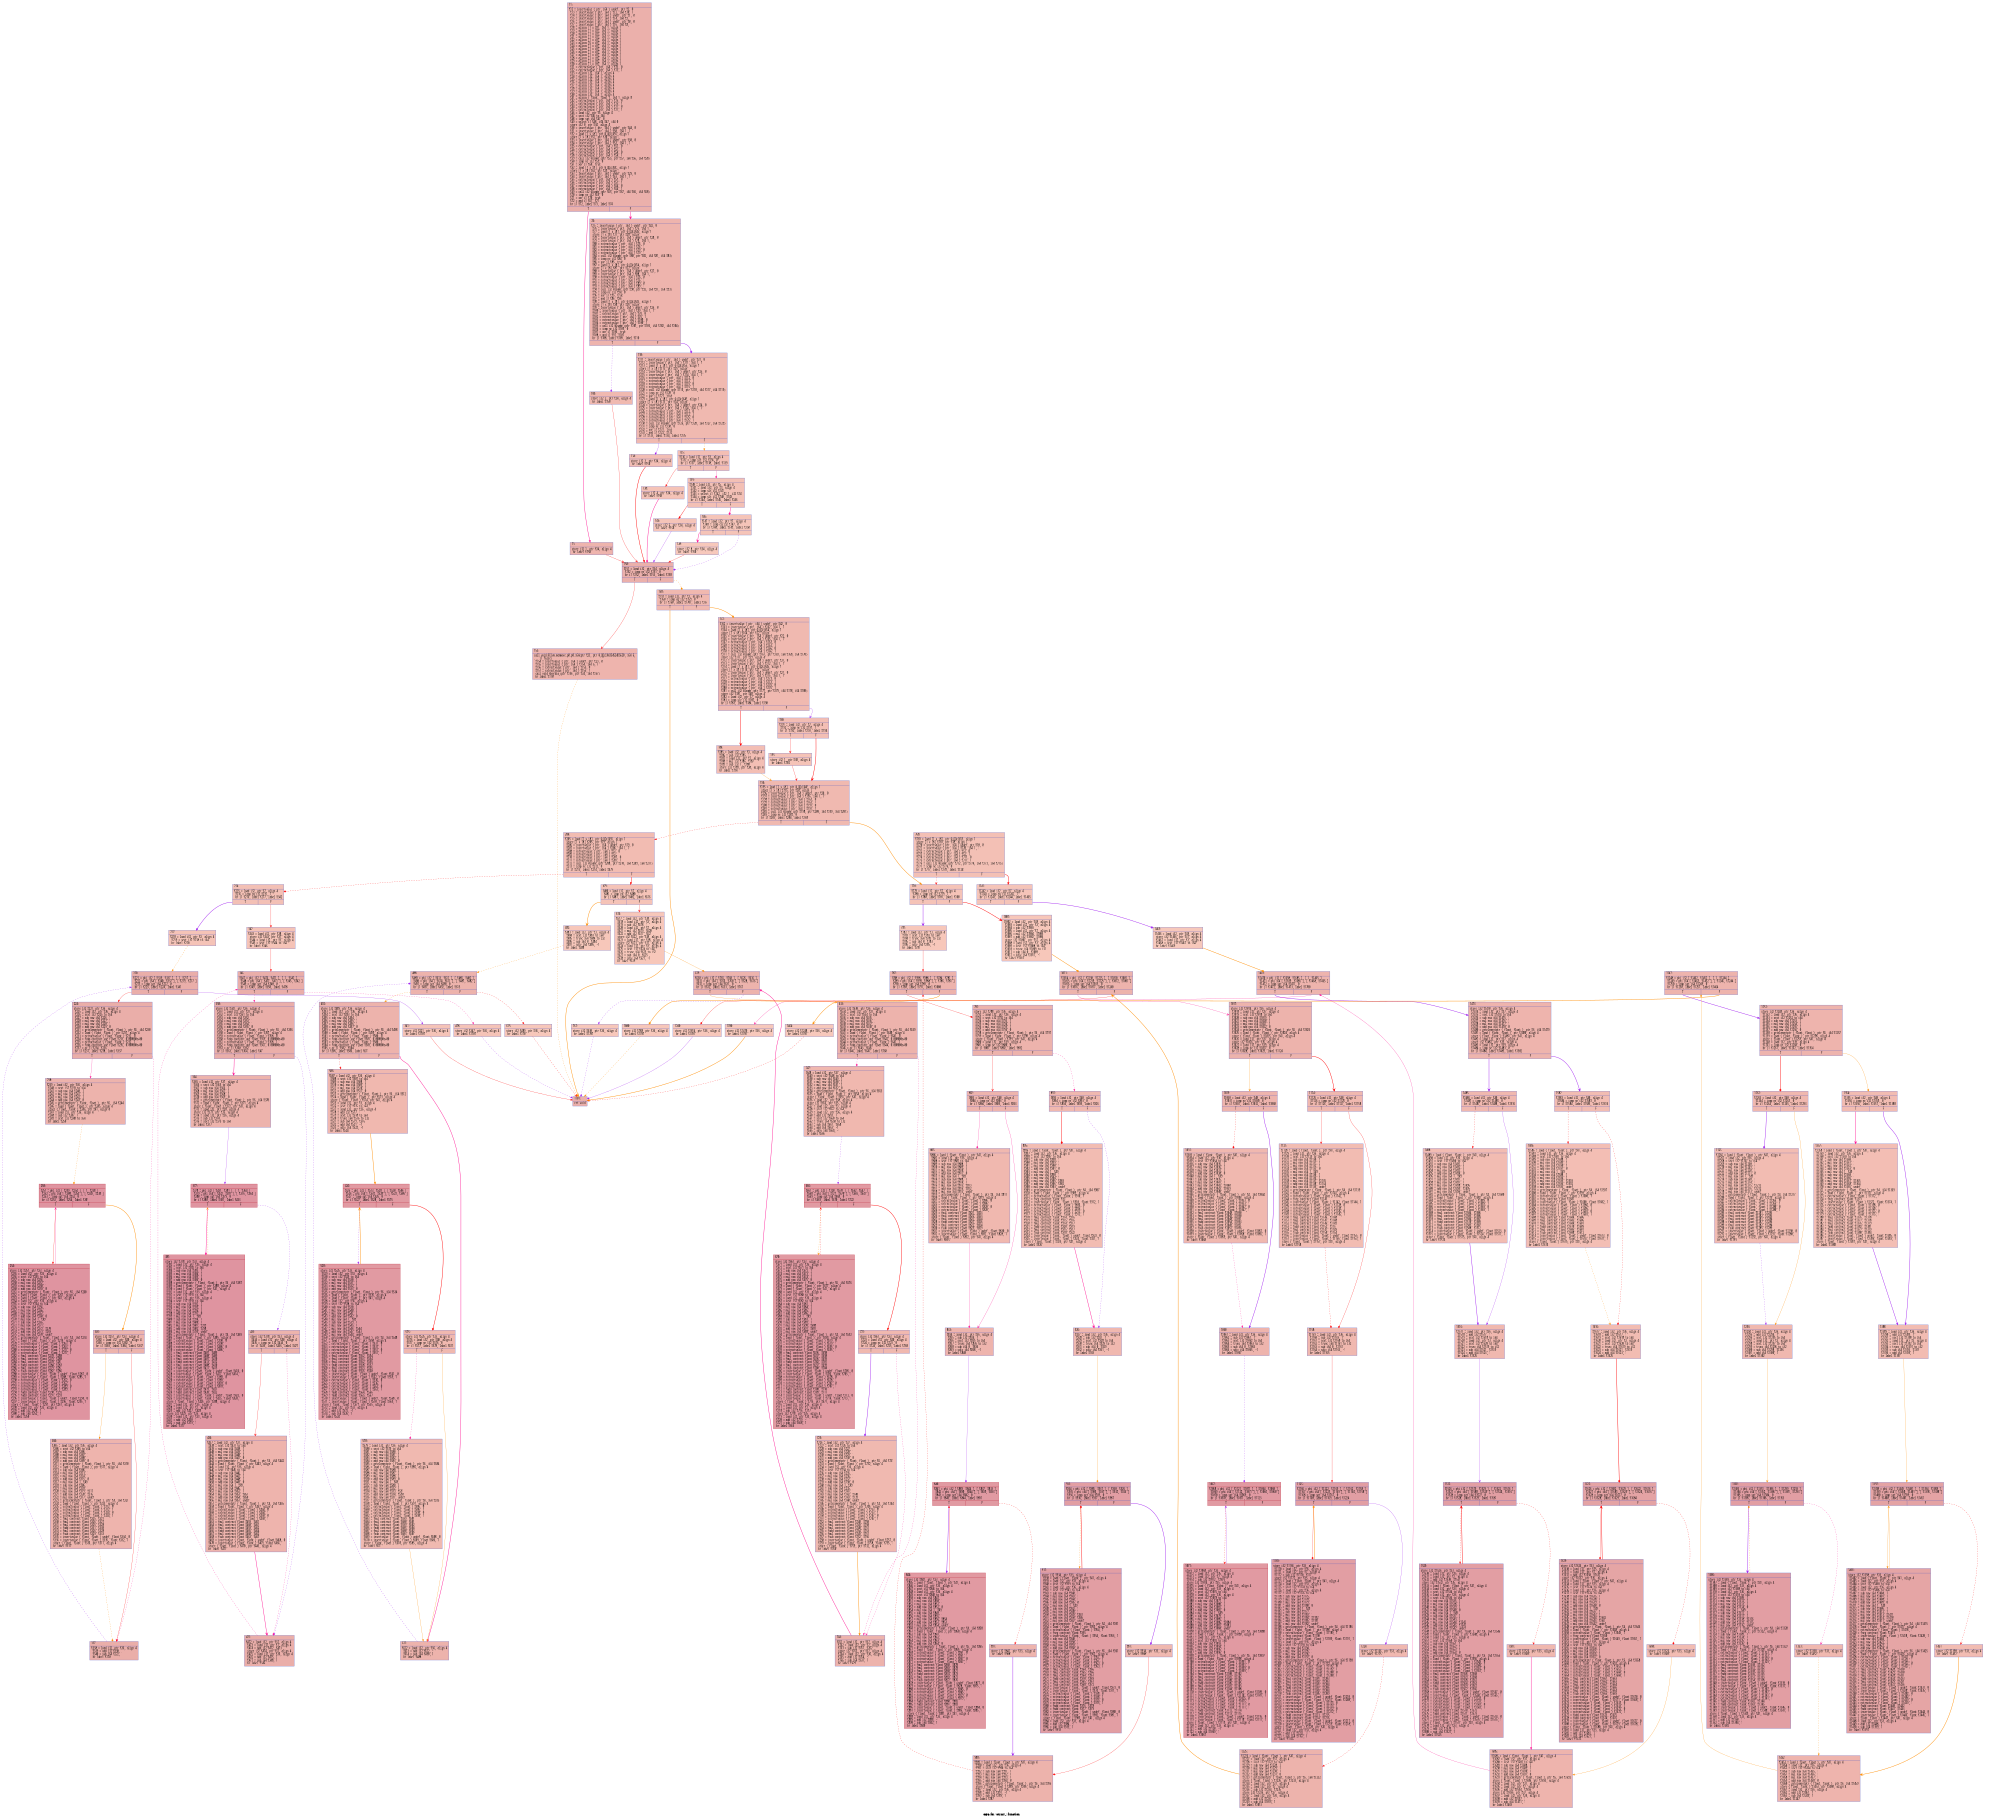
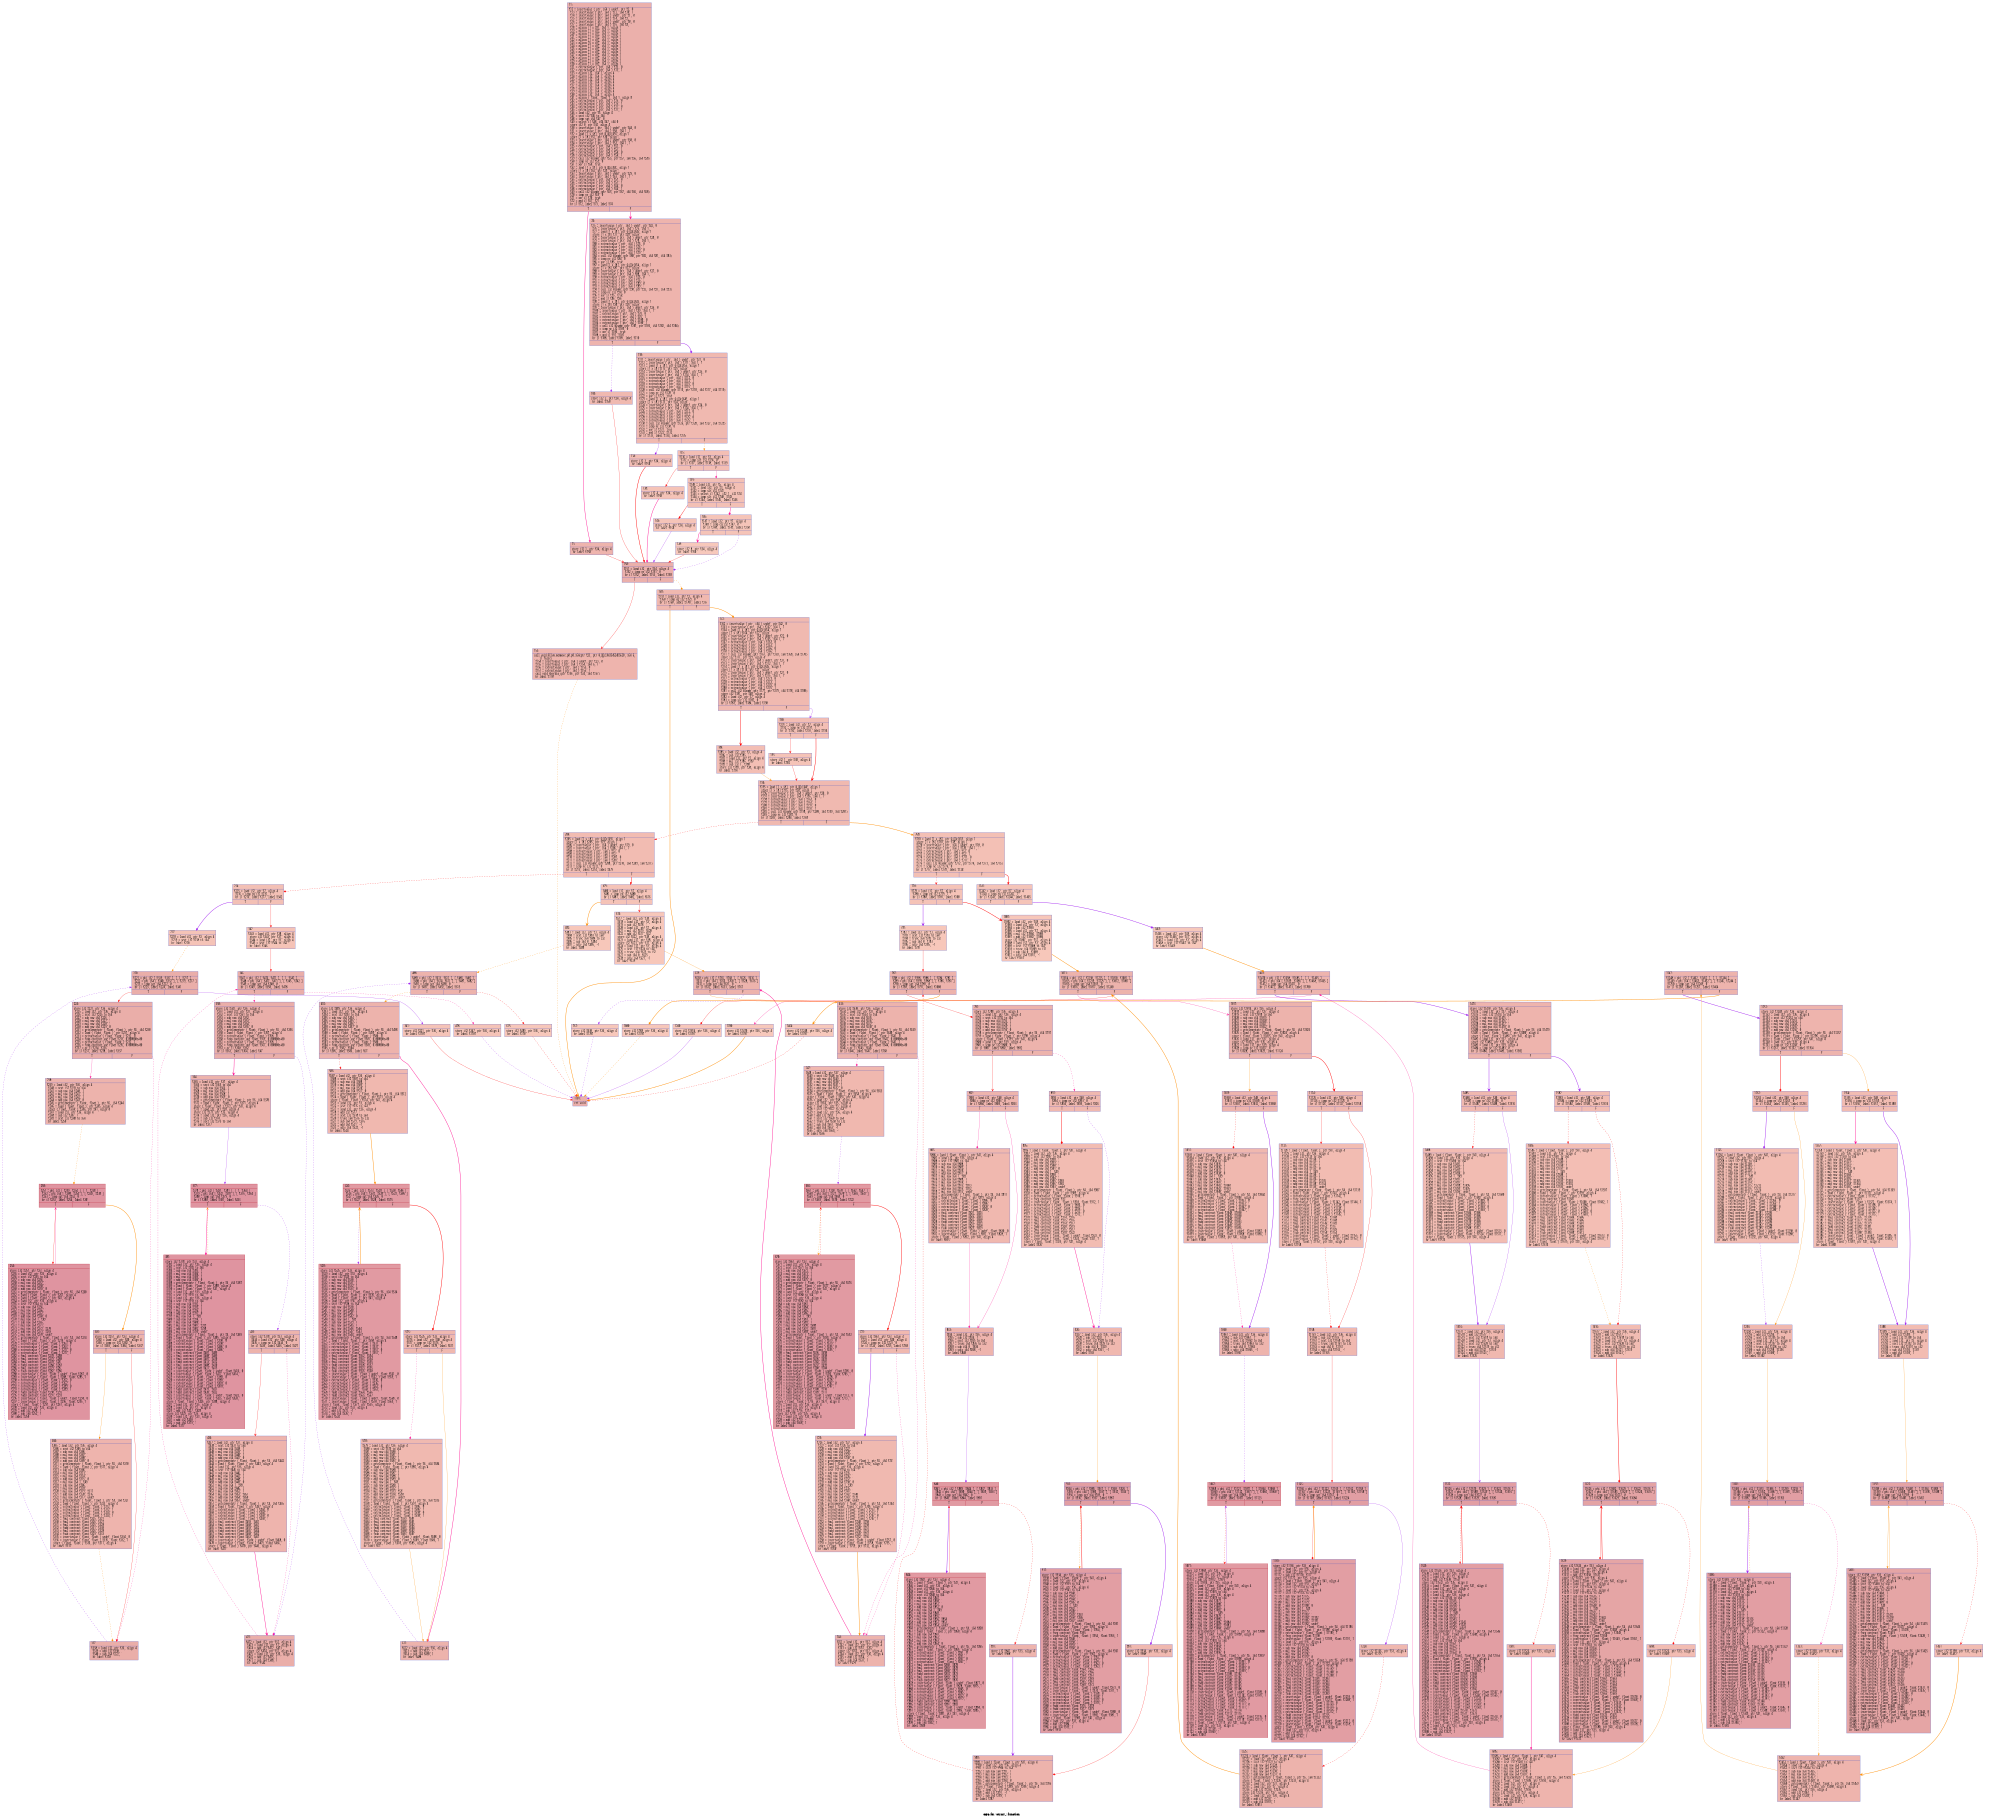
edge "194:" -> "778:": now "194:" -> "768:"
